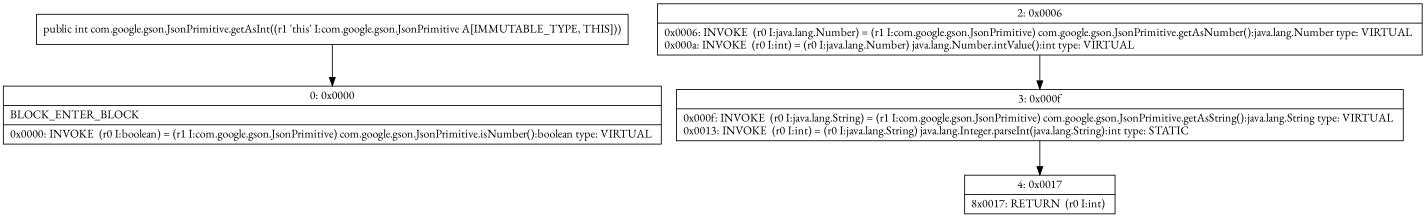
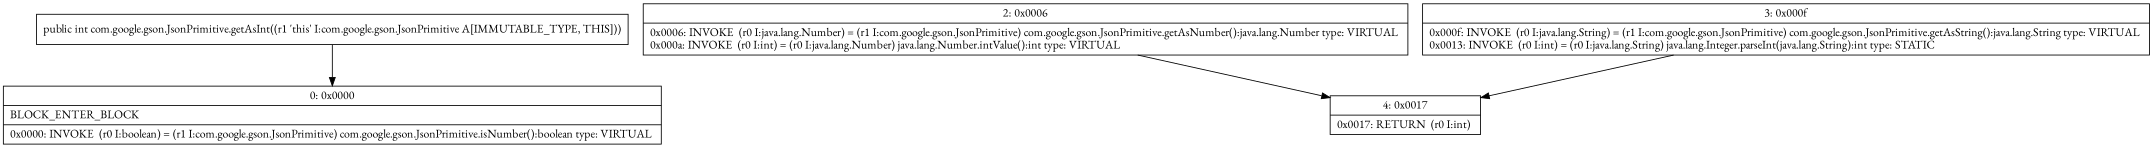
edge "2: 0x0006" -> "3: 0x000f": now "2: 0x0006" -> "4: 0x0017"
node "4: 0x0017": text "8x0017: RETURN  (r0 I:int)" -> "0x0017: RETURN  (r0 I:int)"
